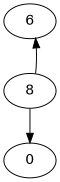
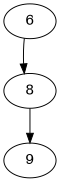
edge "8" -> "6": reversed
node "0": label "0" -> "9"
